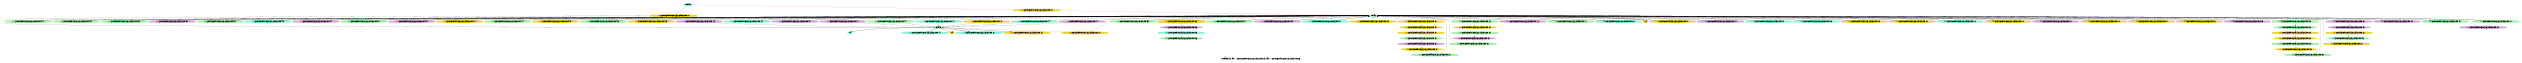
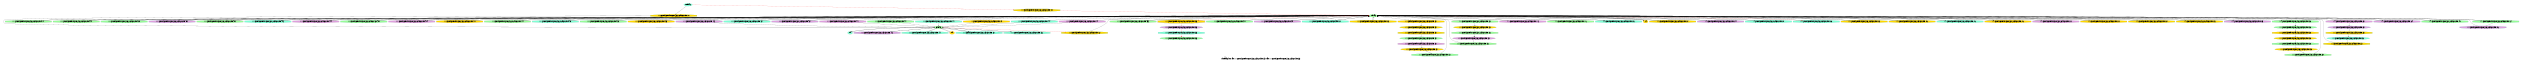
node "../../../Ascon_Sign_Robust/Ascon-Sign-128f/sign.c Line  200": label "../../../Ascon_Sign_Robust/Ascon-Sign-128f/sign.c Line  200" -> "../../../Ascon_Sign_Robust/Ascon-Sign-128f/sign.c Sign  200"
node "../../../Ascon_Sign_Robust/Ascon-Sign-128f/sign.c Line  120": fillcolor gold -> aquamarine
node "../../../Ascon_Sign_Robust/Ascon-Sign-128f/sign.c Line  148": added
node "../../../Ascon_Sign_Robust/Ascon-Sign-128f/sign.c Line  138": fillcolor gold -> aquamarine
